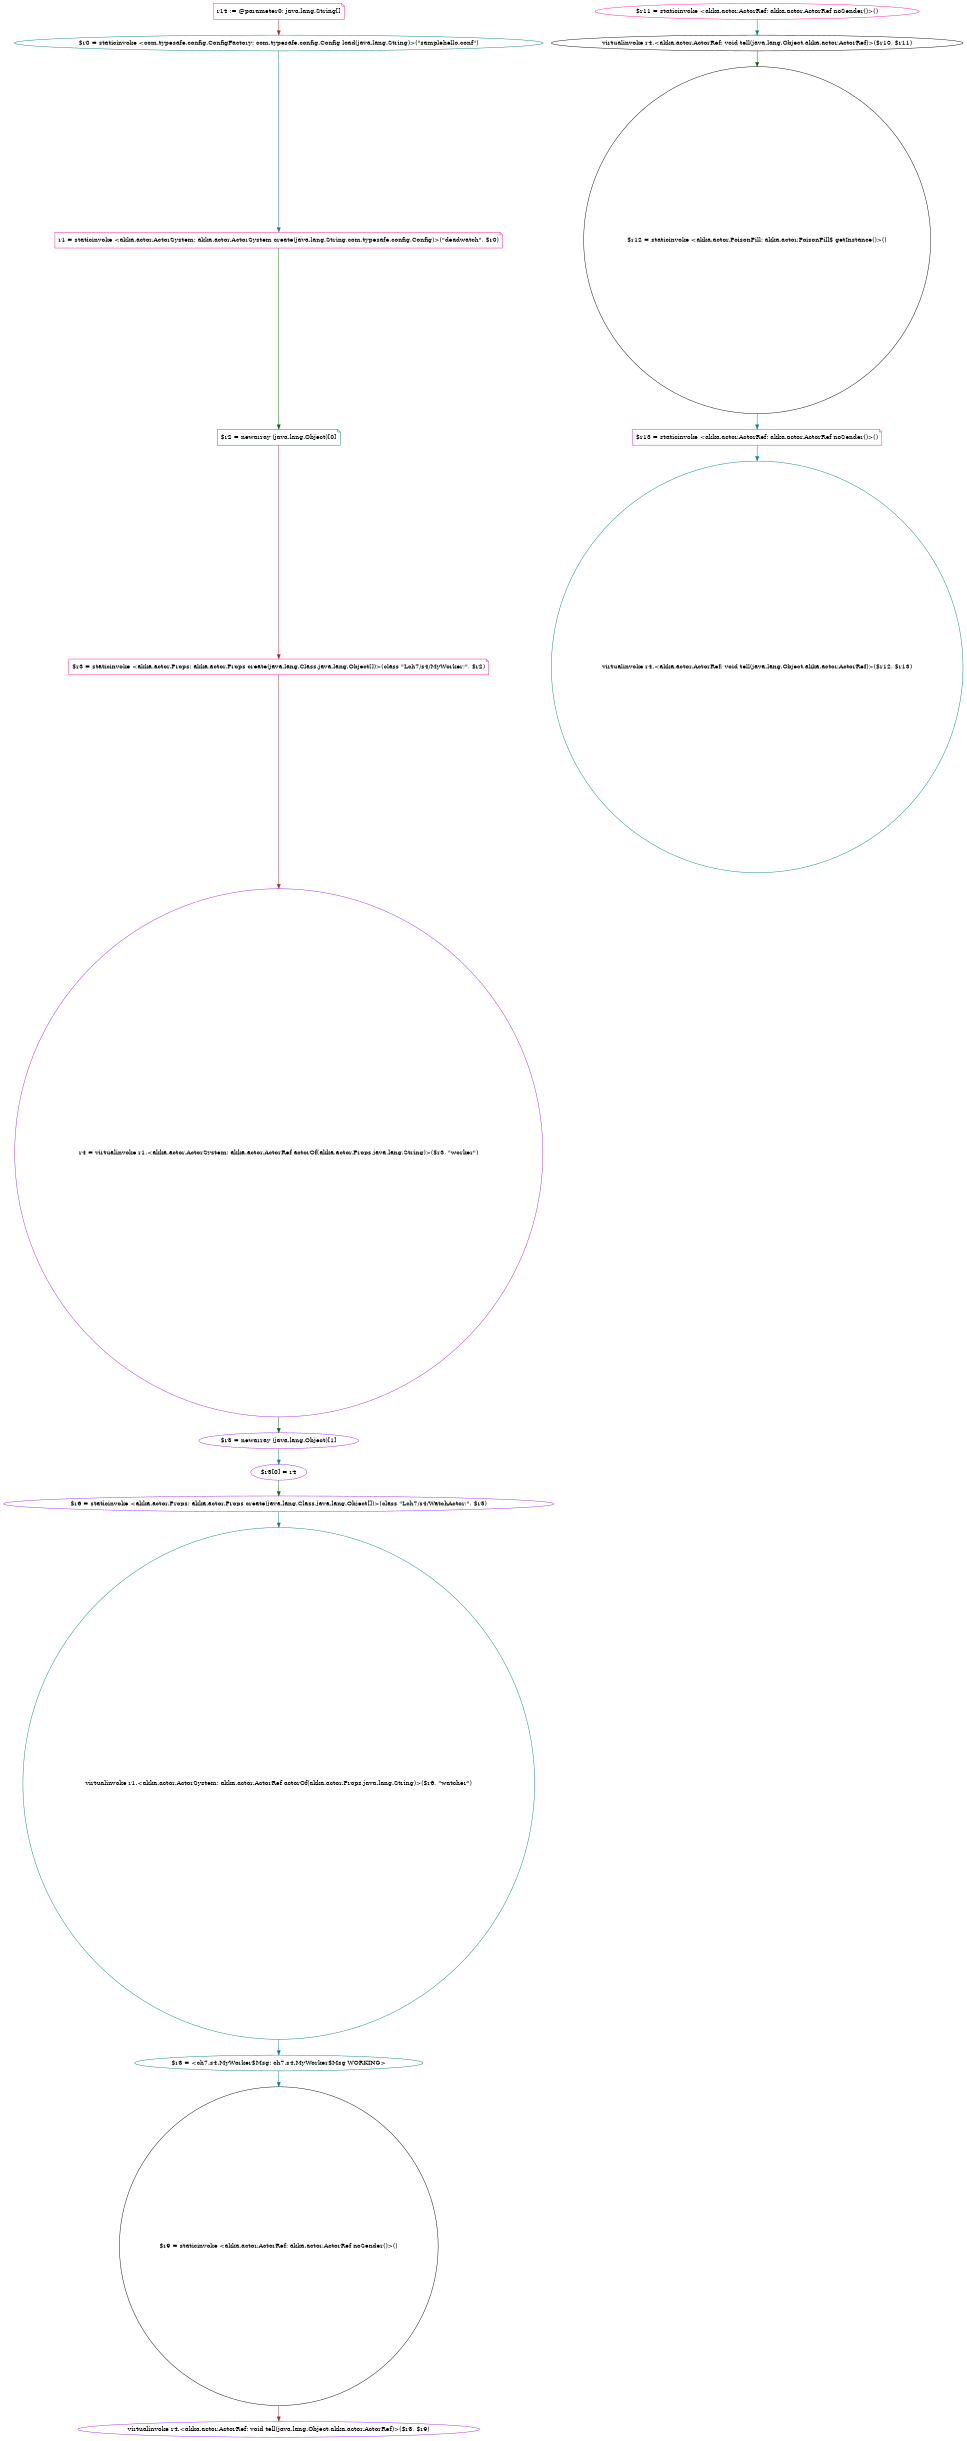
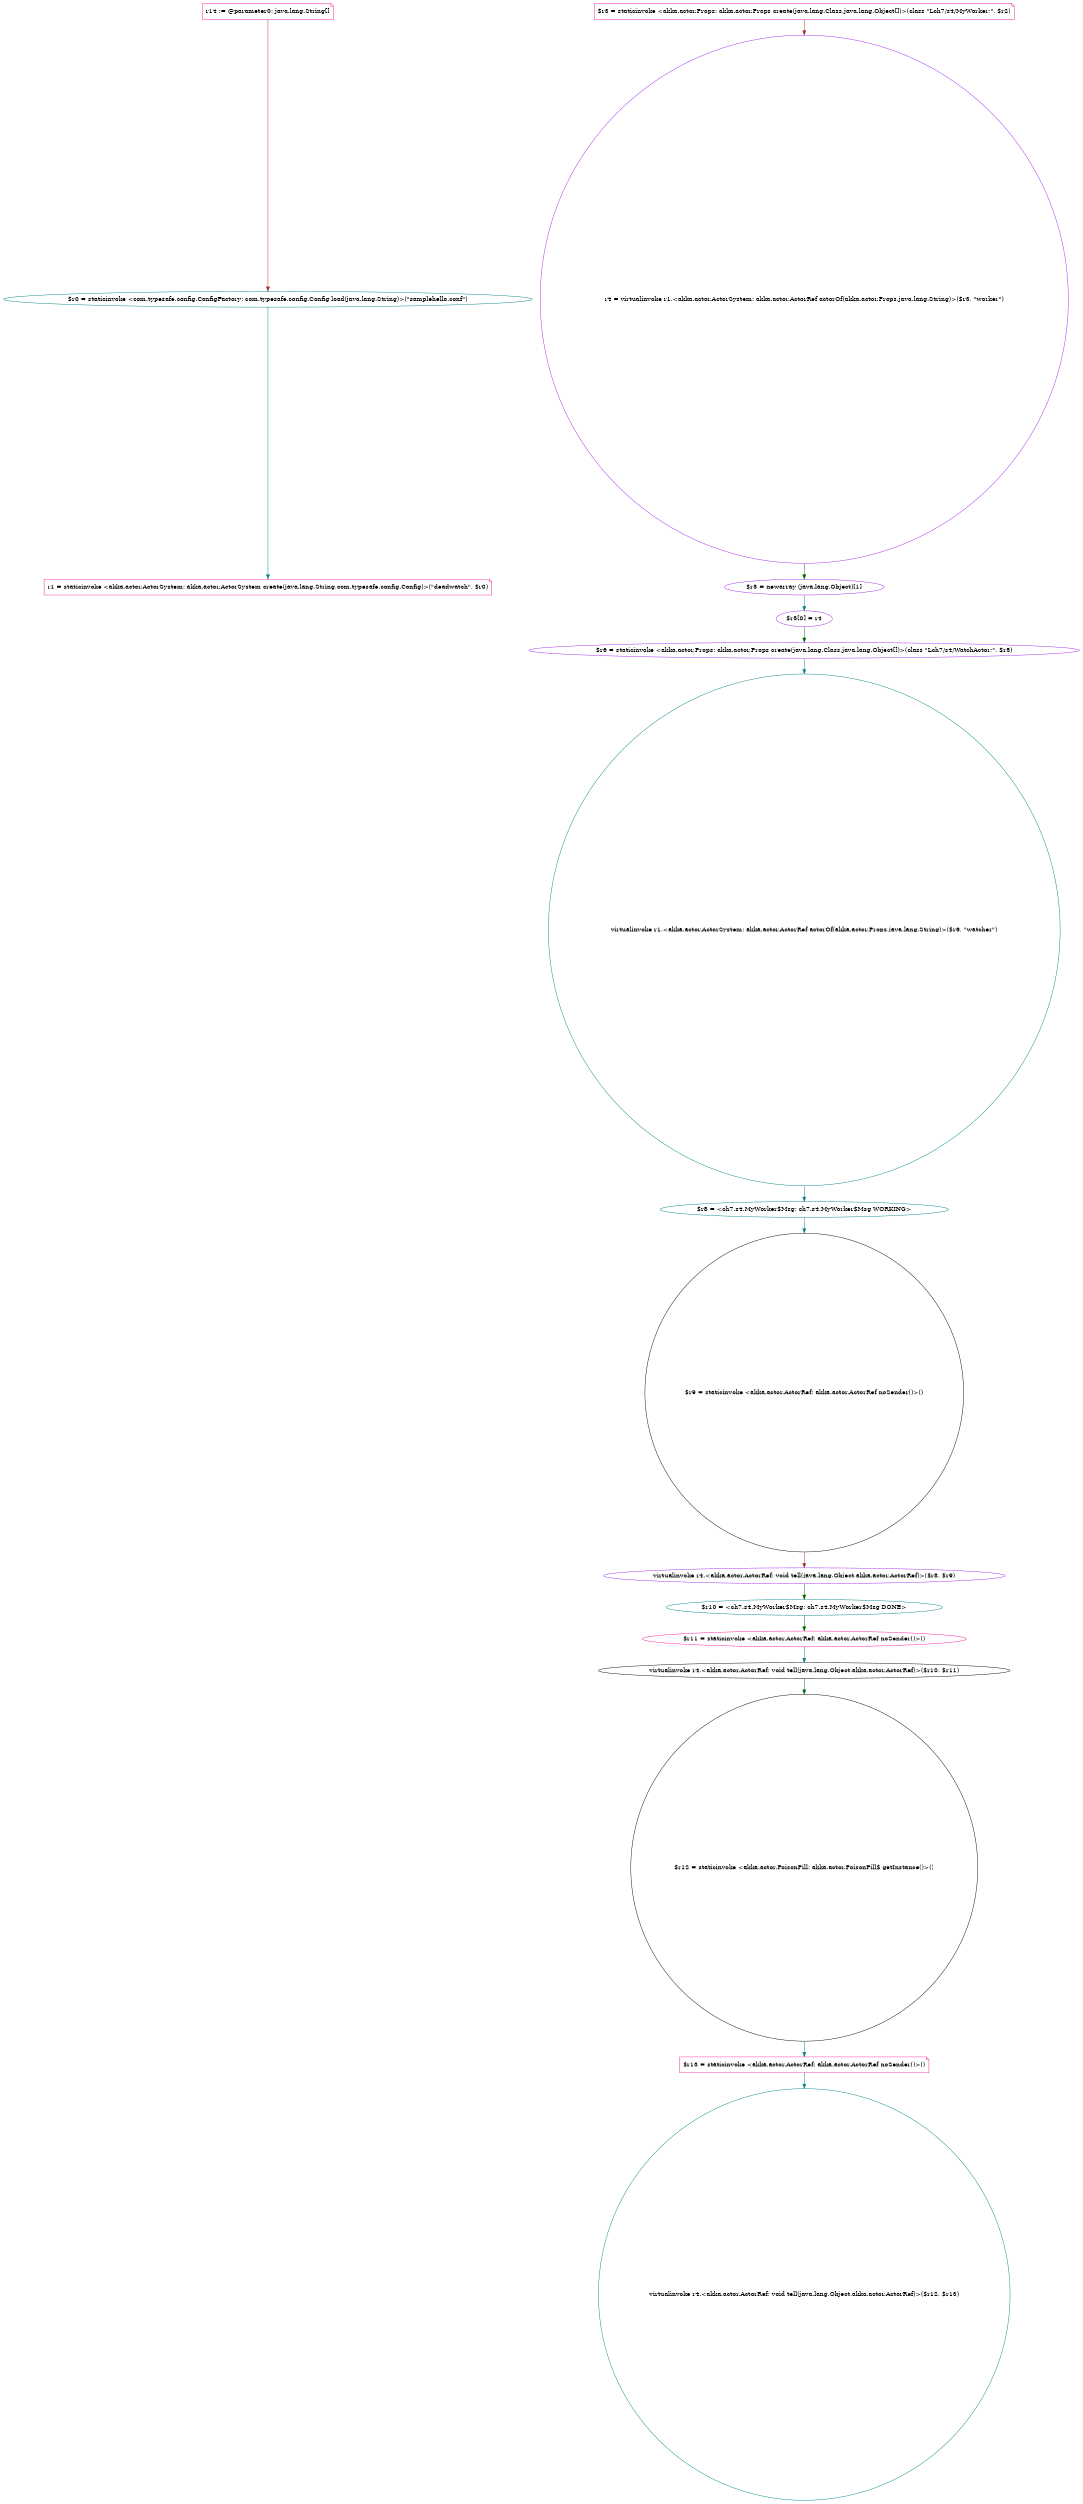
node "$r2 = newarray (java.lang.Object)[0]": removed
node "$r10 = <ch7.s4.MyWorker$Msg: ch7.s4.MyWorker$Msg DONE>": added
